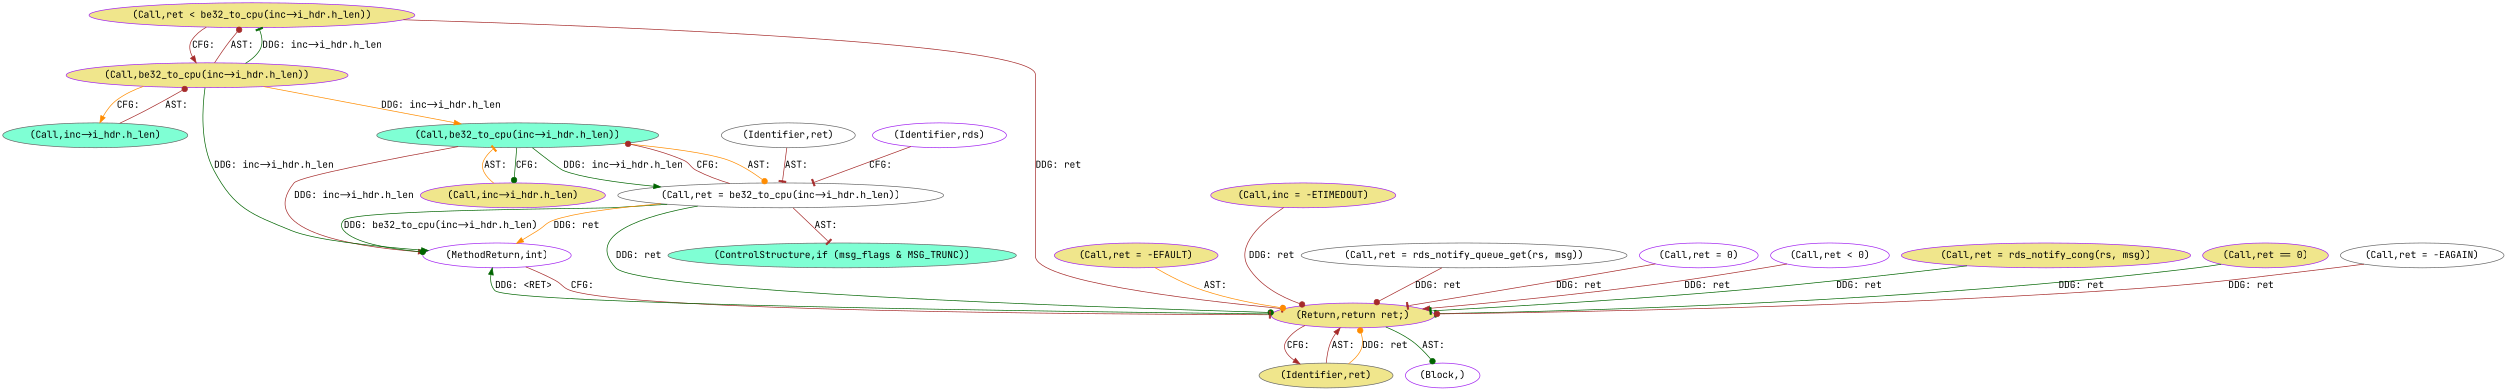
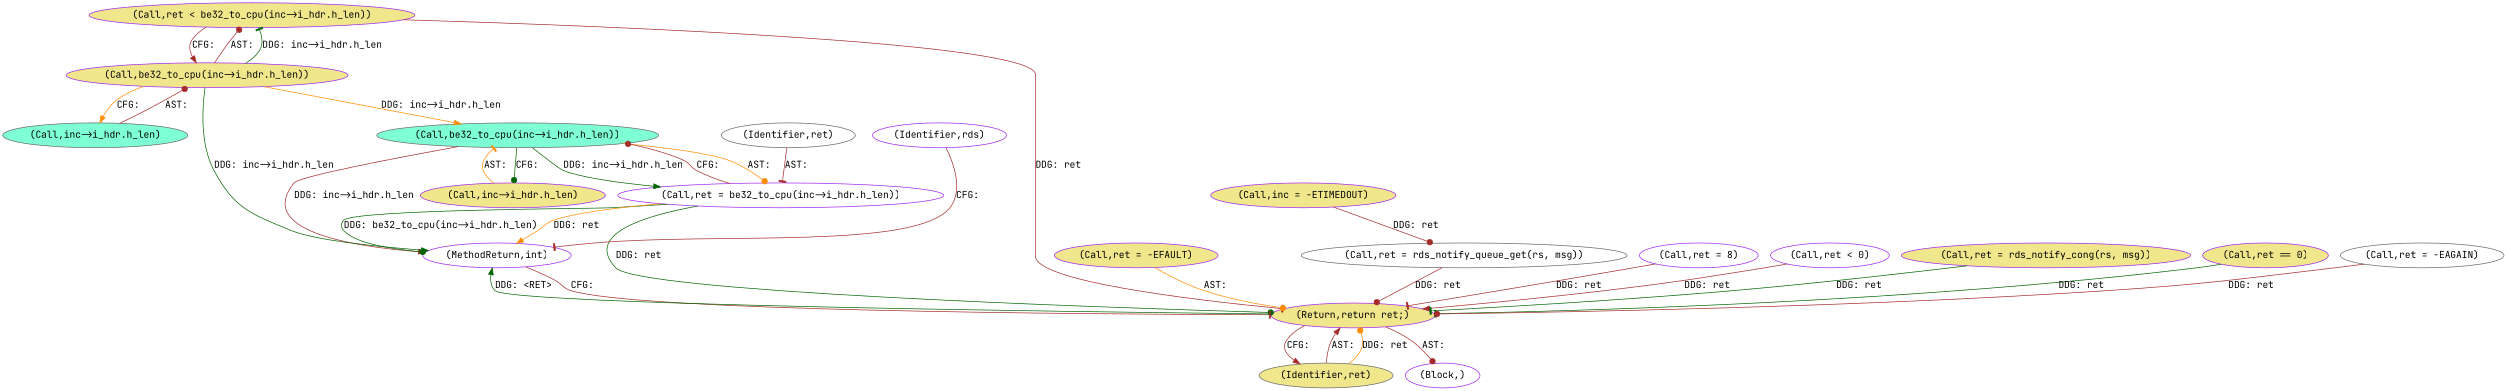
edge "(Identifier,rds)" -> "(Call,ret = be32_to_cpu(inc->i_hdr.h_len))": now "(Identifier,rds)" -> "(MethodReturn,int)"
node "(Call,ret = be32_to_cpu(inc->i_hdr.h_len))": color gray40 -> purple
node "(ControlStructure,if (msg_flags & MSG_TRUNC))": removed
node "(Call,ret = 0)": label "(Call,ret = 0)" -> "(Call,ret = 8)"
edge "(Call,inc = -ETIMEDOUT)" -> "(Return,return ret;)": now "(Call,inc = -ETIMEDOUT)" -> "(Call,ret = rds_notify_queue_get(rs, msg))"
edge "(Return,return ret;)" -> "(Block,)": color darkgreen -> brown
